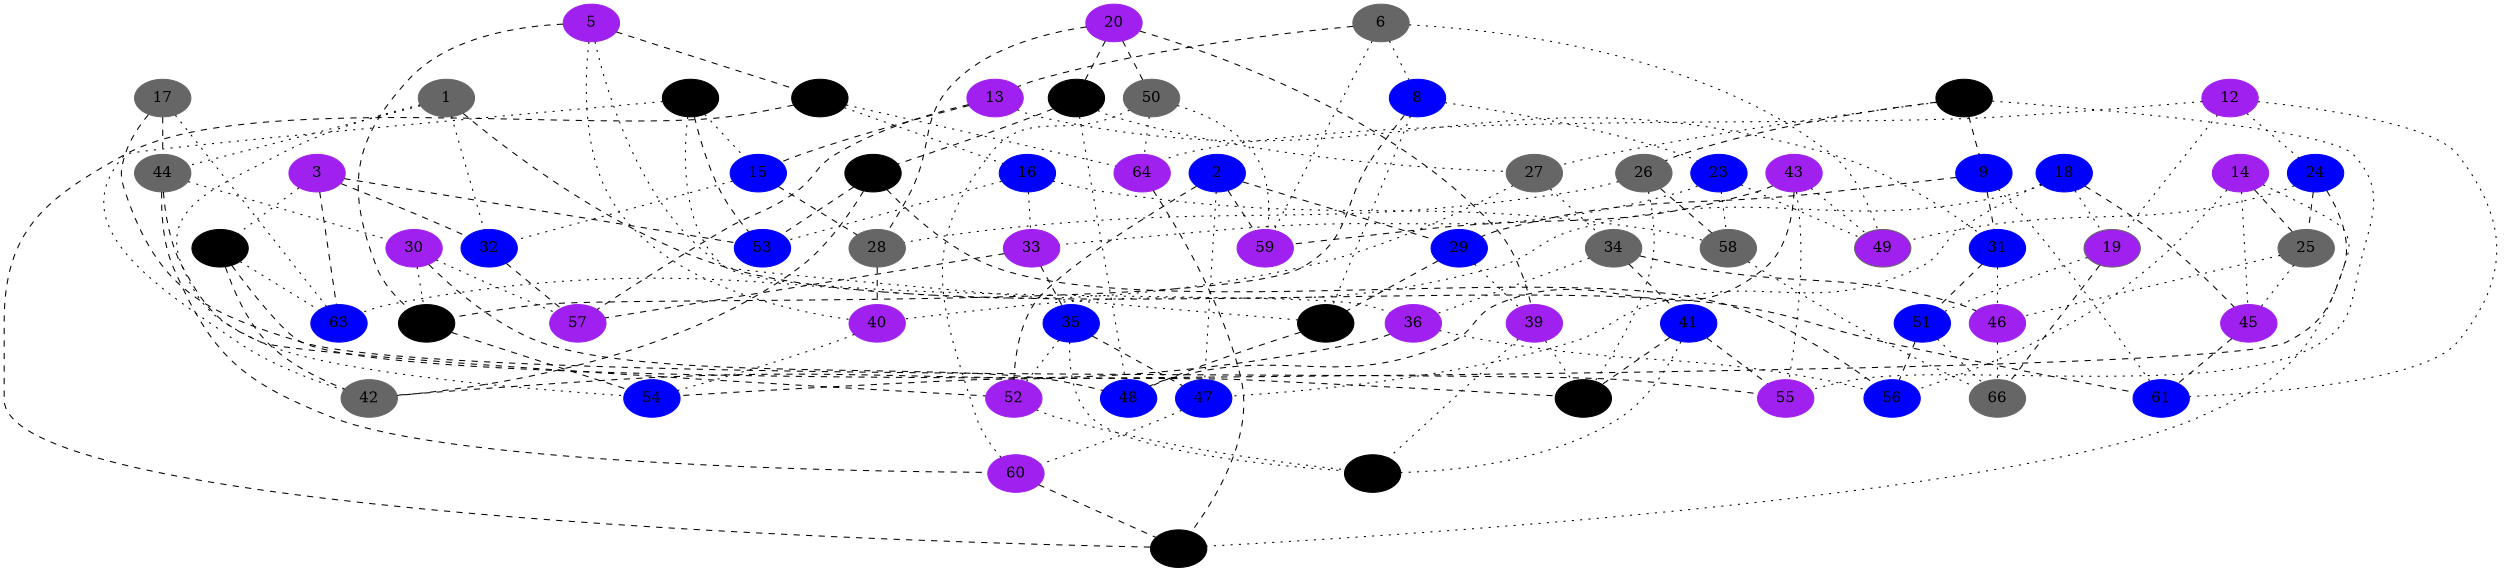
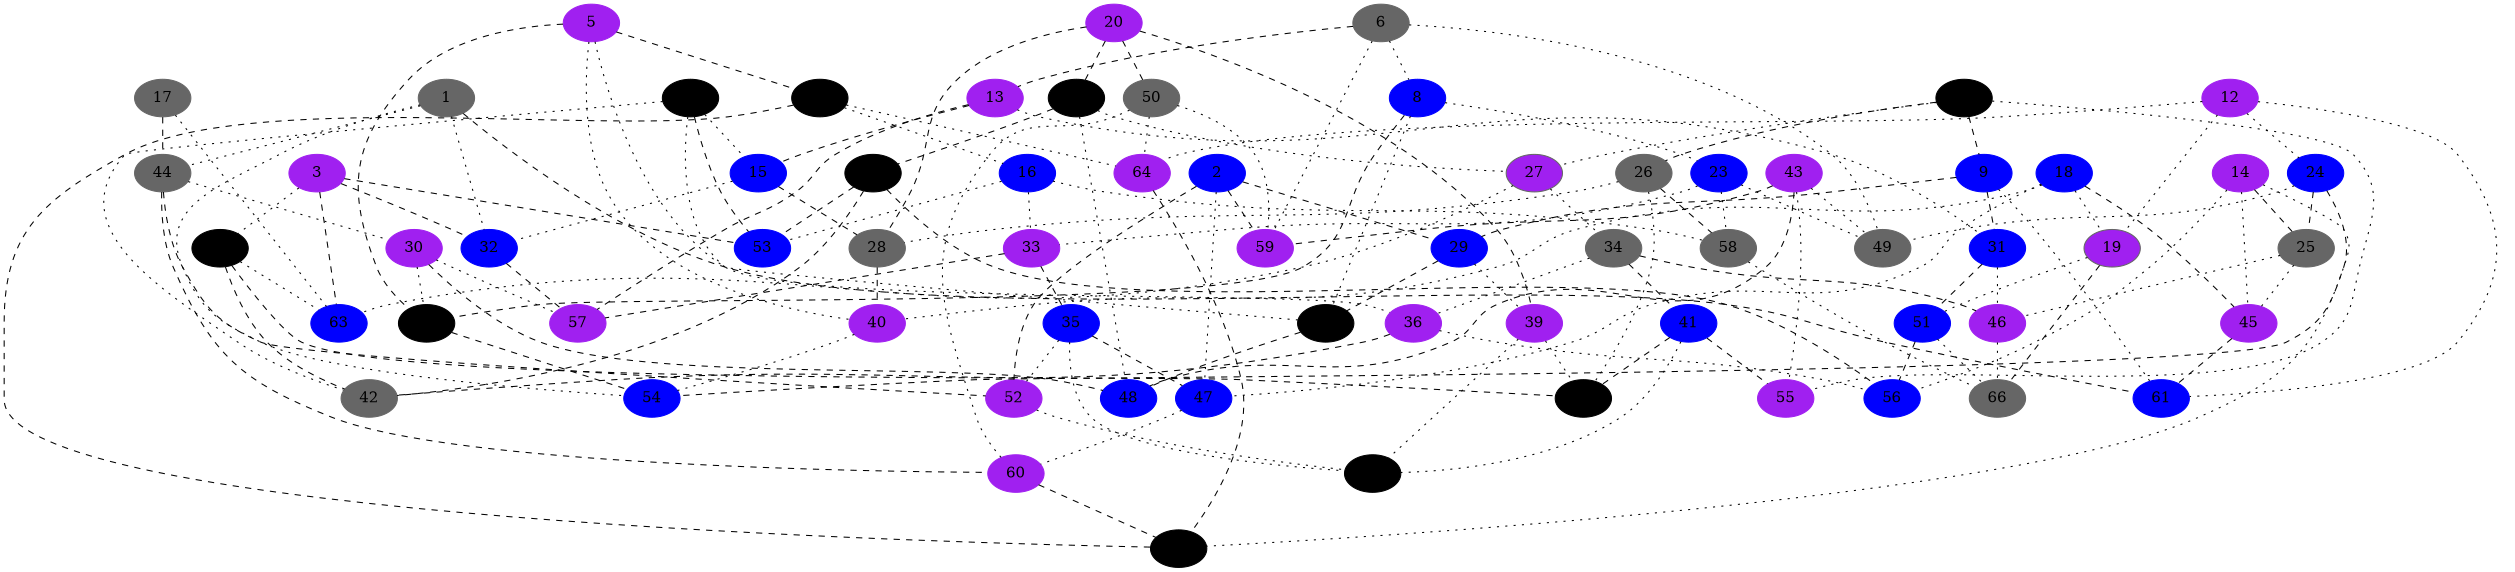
node "27": fillcolor gray40 -> purple
node "49": fillcolor purple -> gray40
edge "17" -- "55": removed
